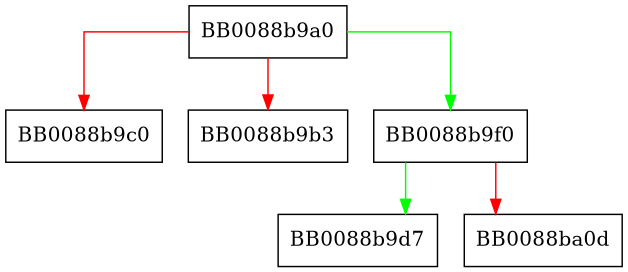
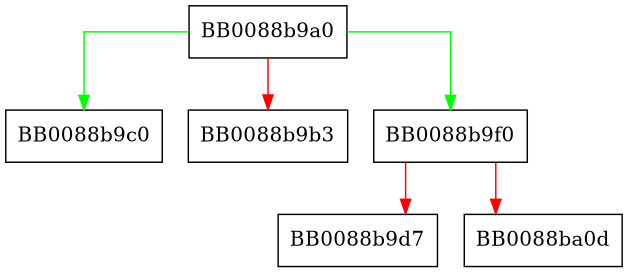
edge "BB0088b9a0" -> "BB0088b9c0": color red -> green
edge "BB0088b9f0" -> "BB0088b9d7": color green -> red
